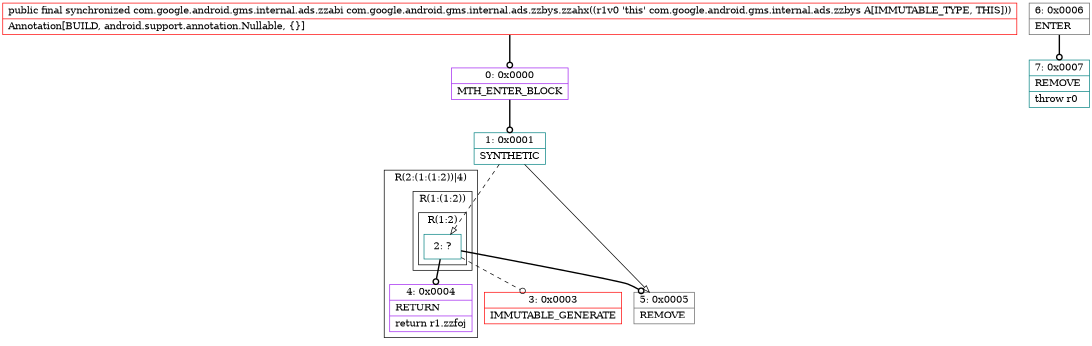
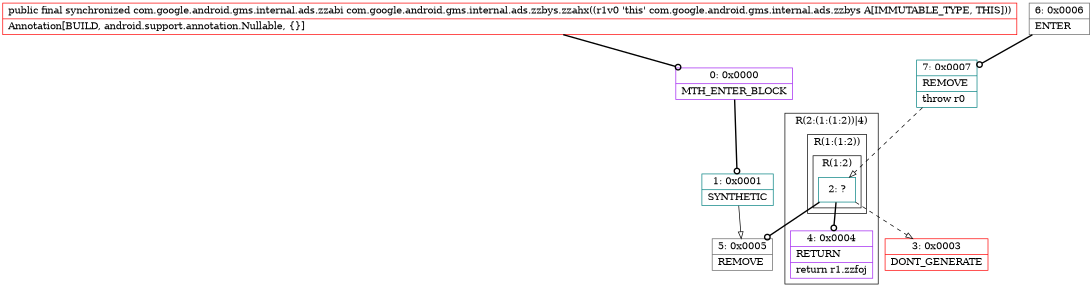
edge "1: 0x0001" -> "2: ?": now "7: 0x0007" -> "2: ?"
edge "2: ?" -> "3: 0x0003": arrowhead odot -> onormal
node "3: 0x0003": text "IMMUTABLE_GENERATE" -> "DONT_GENERATE"
